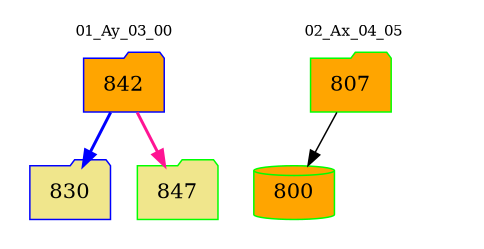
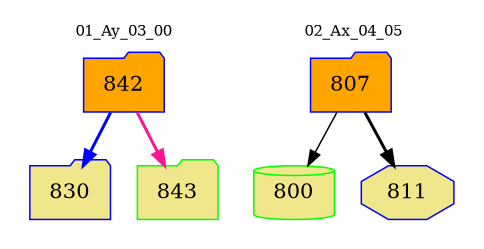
node "807": color green -> blue
node "847": label "847" -> "843"
node "800": fillcolor orange -> khaki
node "811": added
